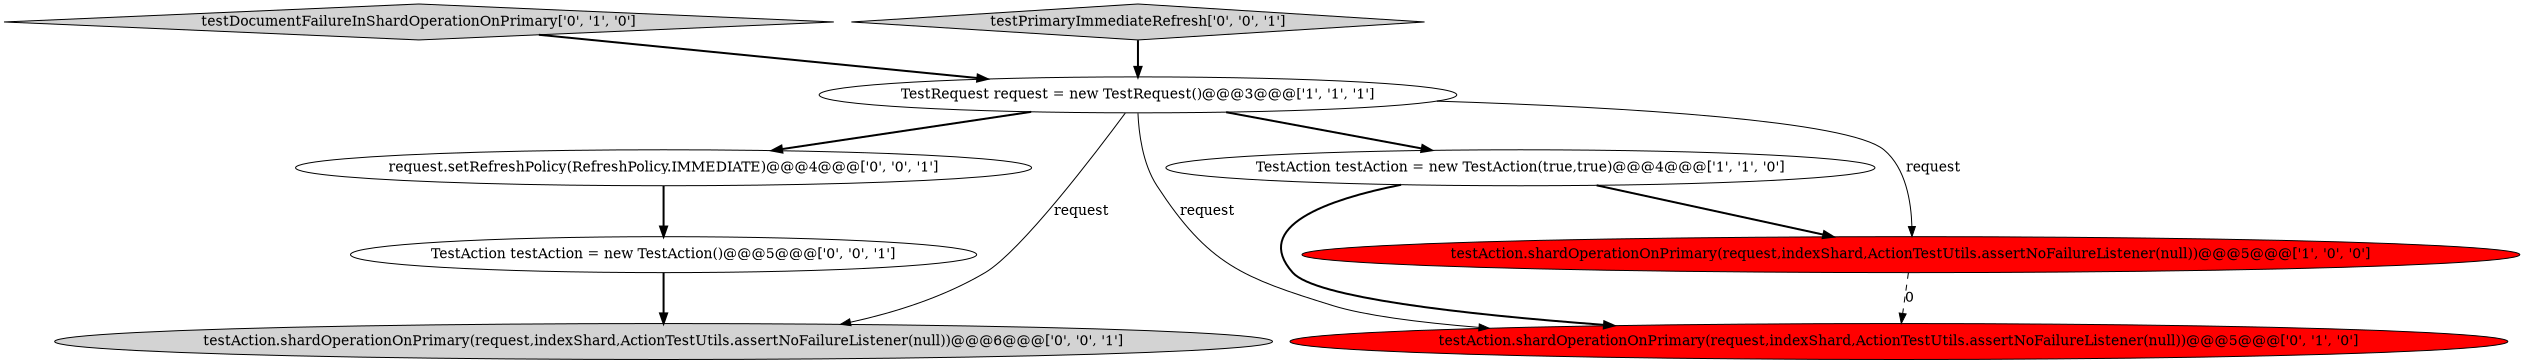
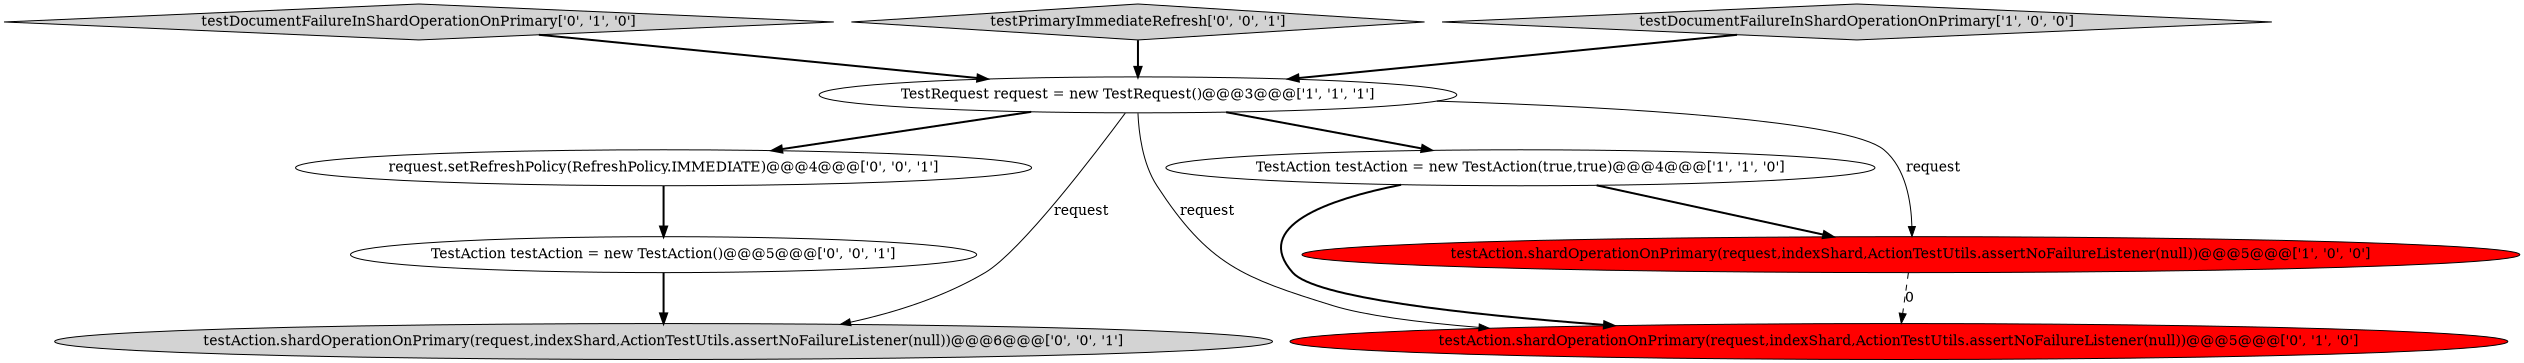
node "testDocumentFailureInShardOperationOnPrimary['1', '0', '0']": added
